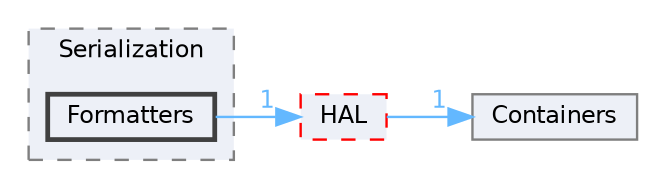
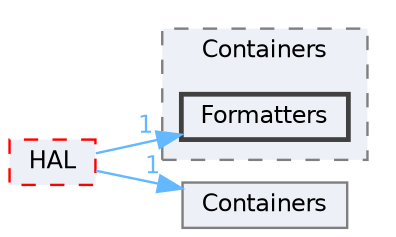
cluster "Serialization": label "Serialization" -> "Containers"
edge "Formatters" -> "HAL": reversed
